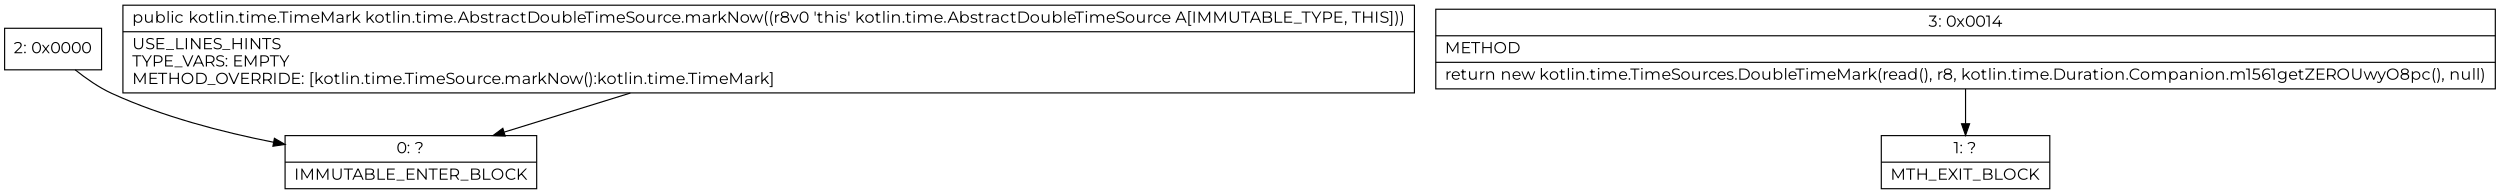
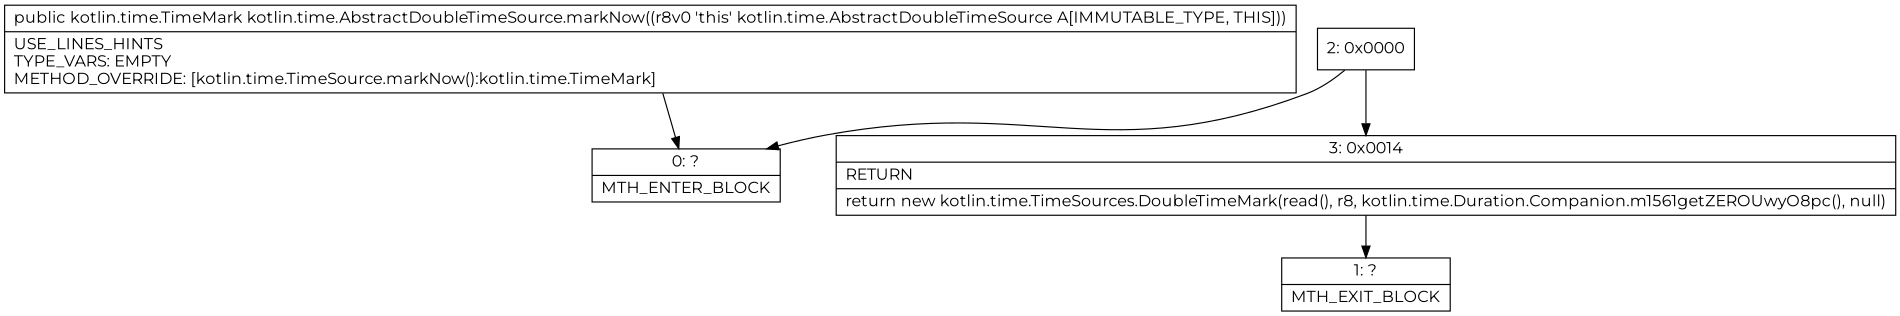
node "3: 0x0014": text "METHOD" -> "RETURN"
edge "2: 0x0000" -> "3: 0x0014": added
node "0: ?": text "IMMUTABLE_ENTER_BLOCK" -> "MTH_ENTER_BLOCK"
